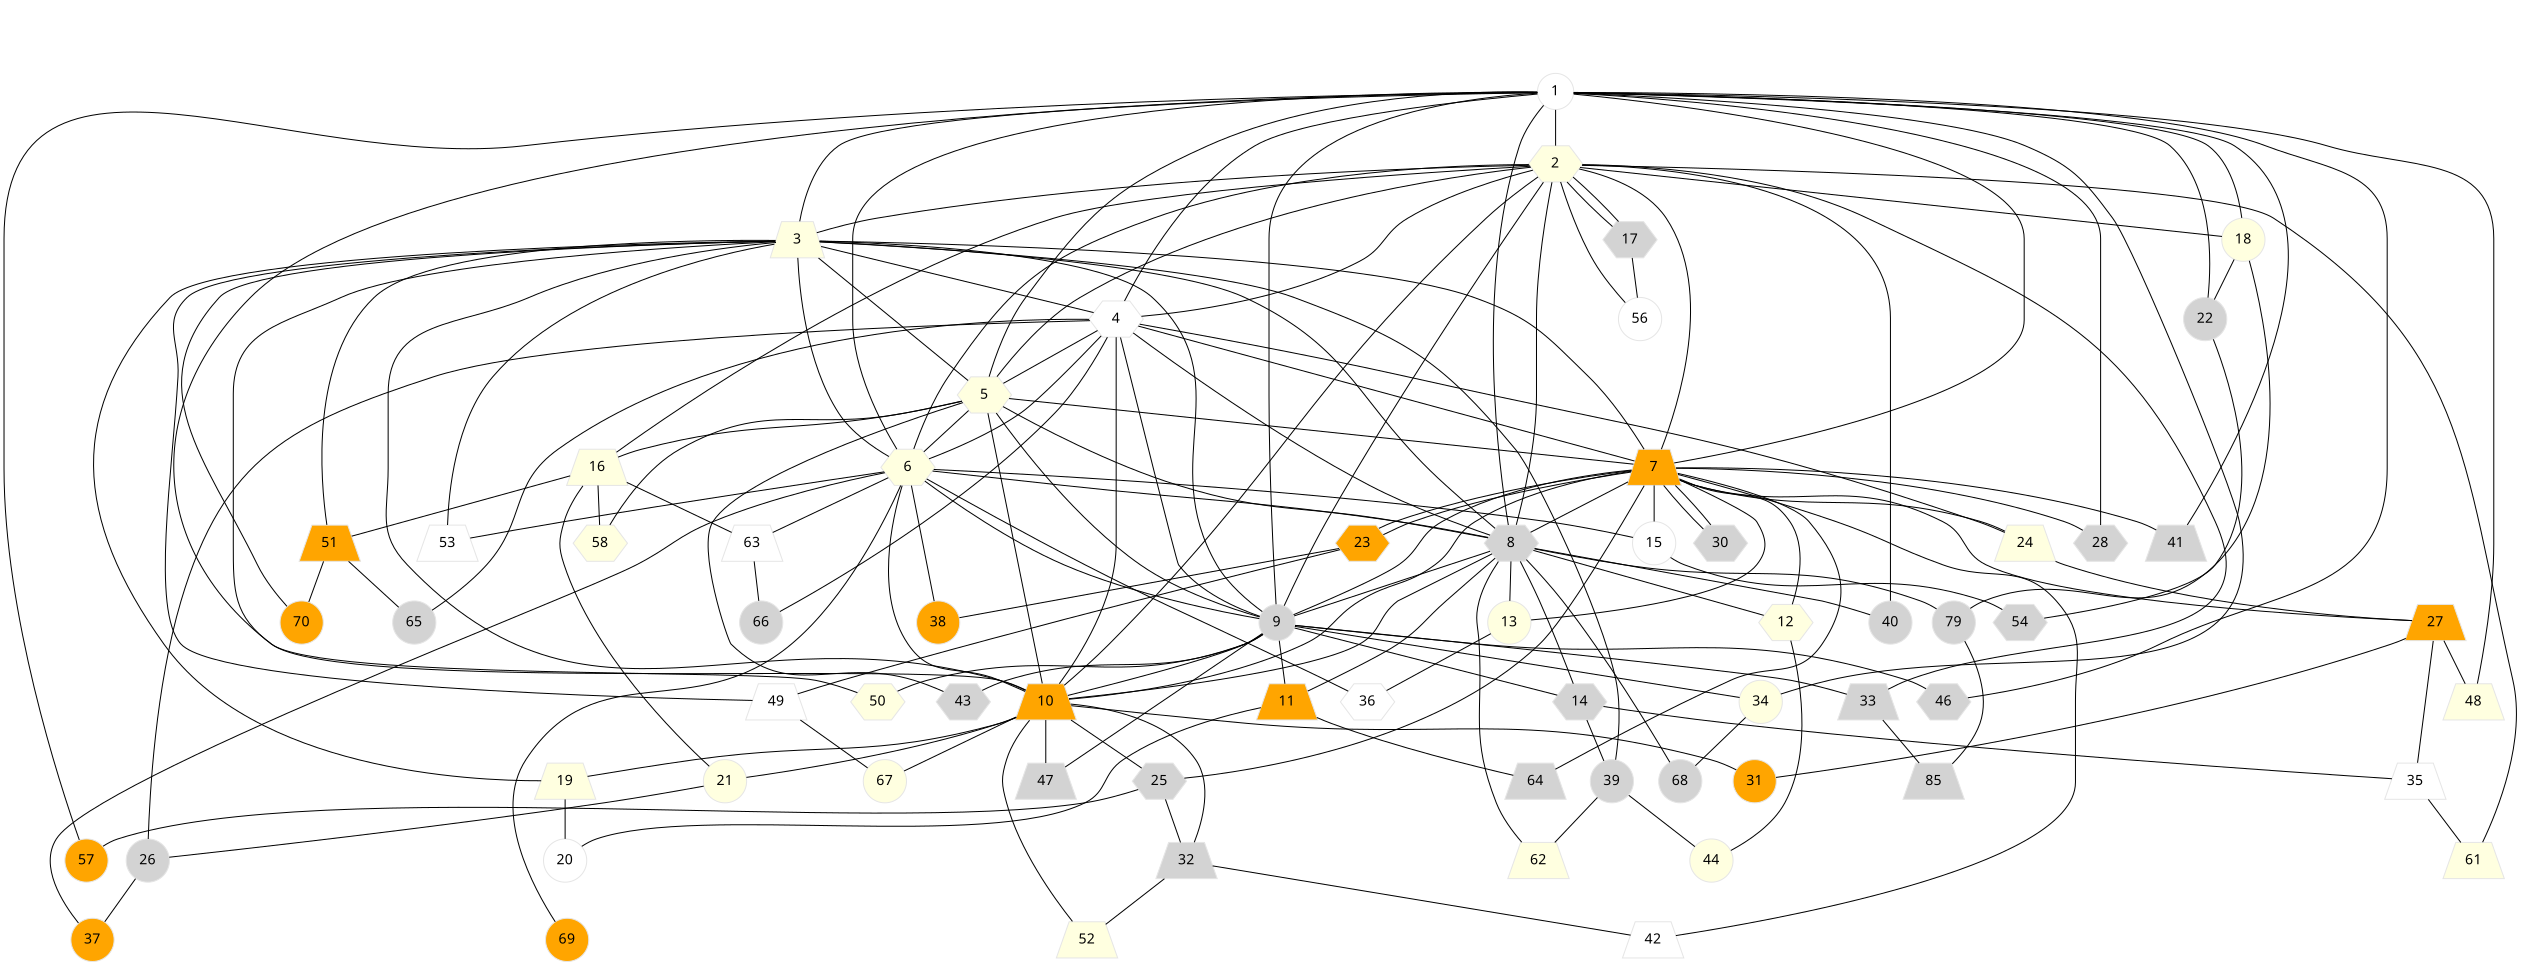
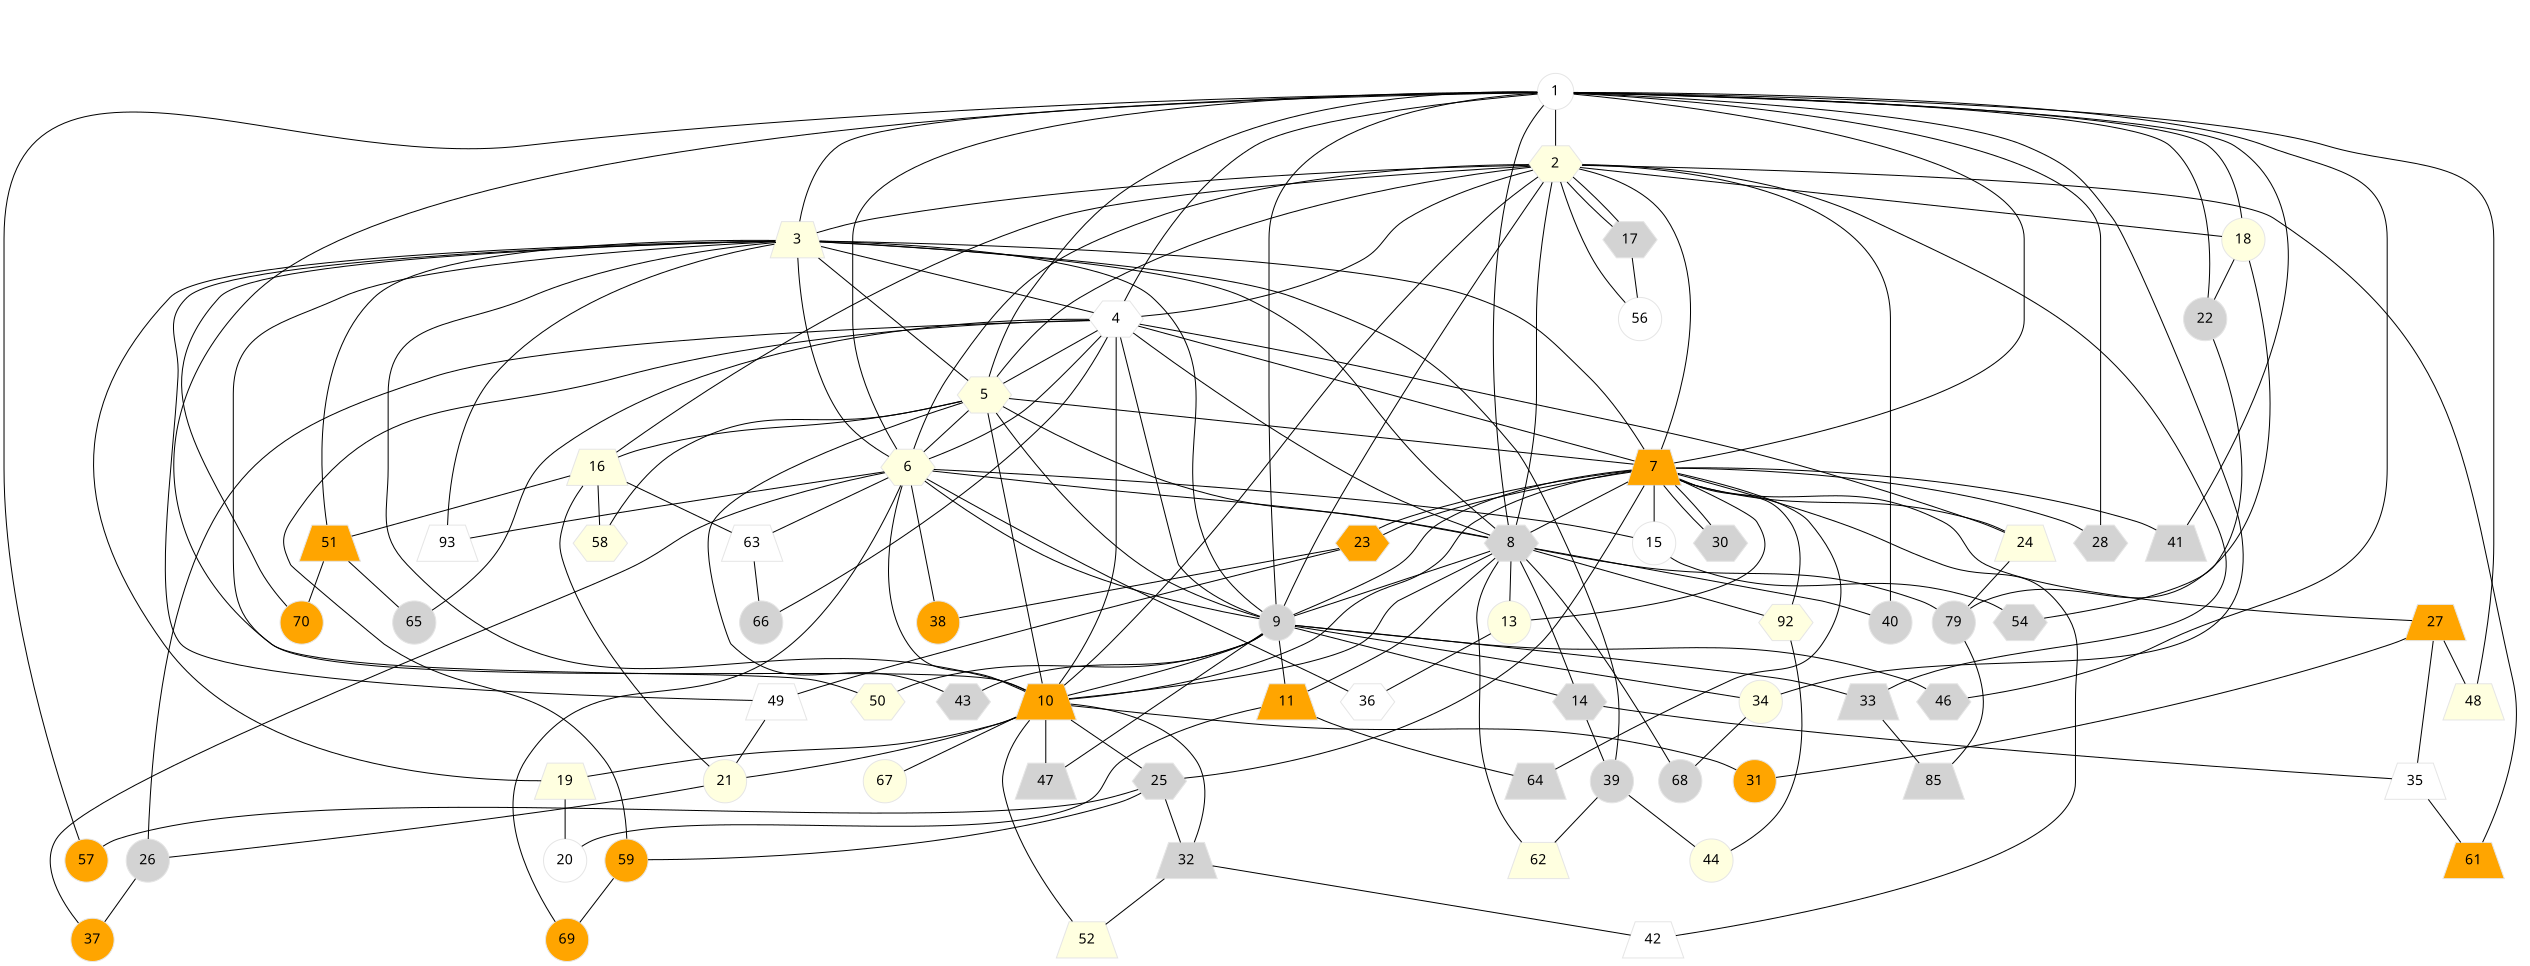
node "53": label "53" -> "93"
edge "24" -- "27": now "24" -- "79"
node "12": label "12" -> "92"
edge "49" -- "67": now "49" -- "21"
node "59": added
node "61": fillcolor lightyellow -> orange
